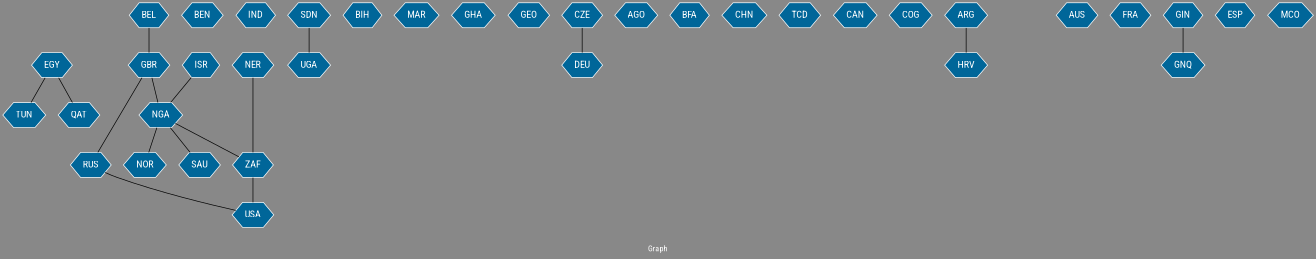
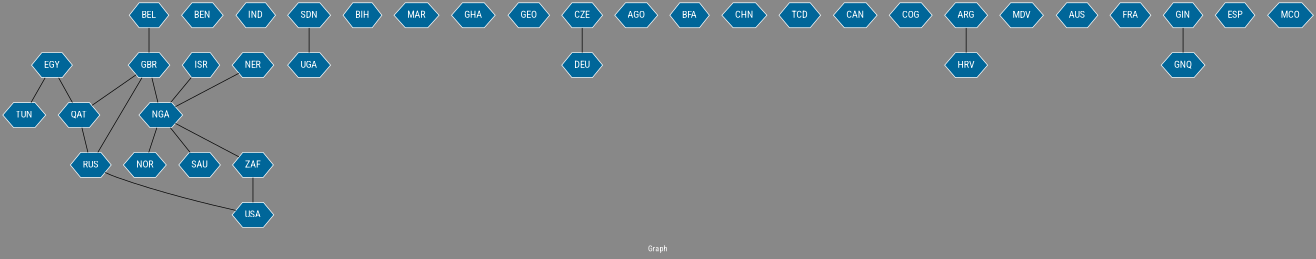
node "MDV": added
edge "GBR" -- "QAT": added
edge "NER" -- "ZAF": now "NER" -- "NGA"
edge "QAT" -- "RUS": added
